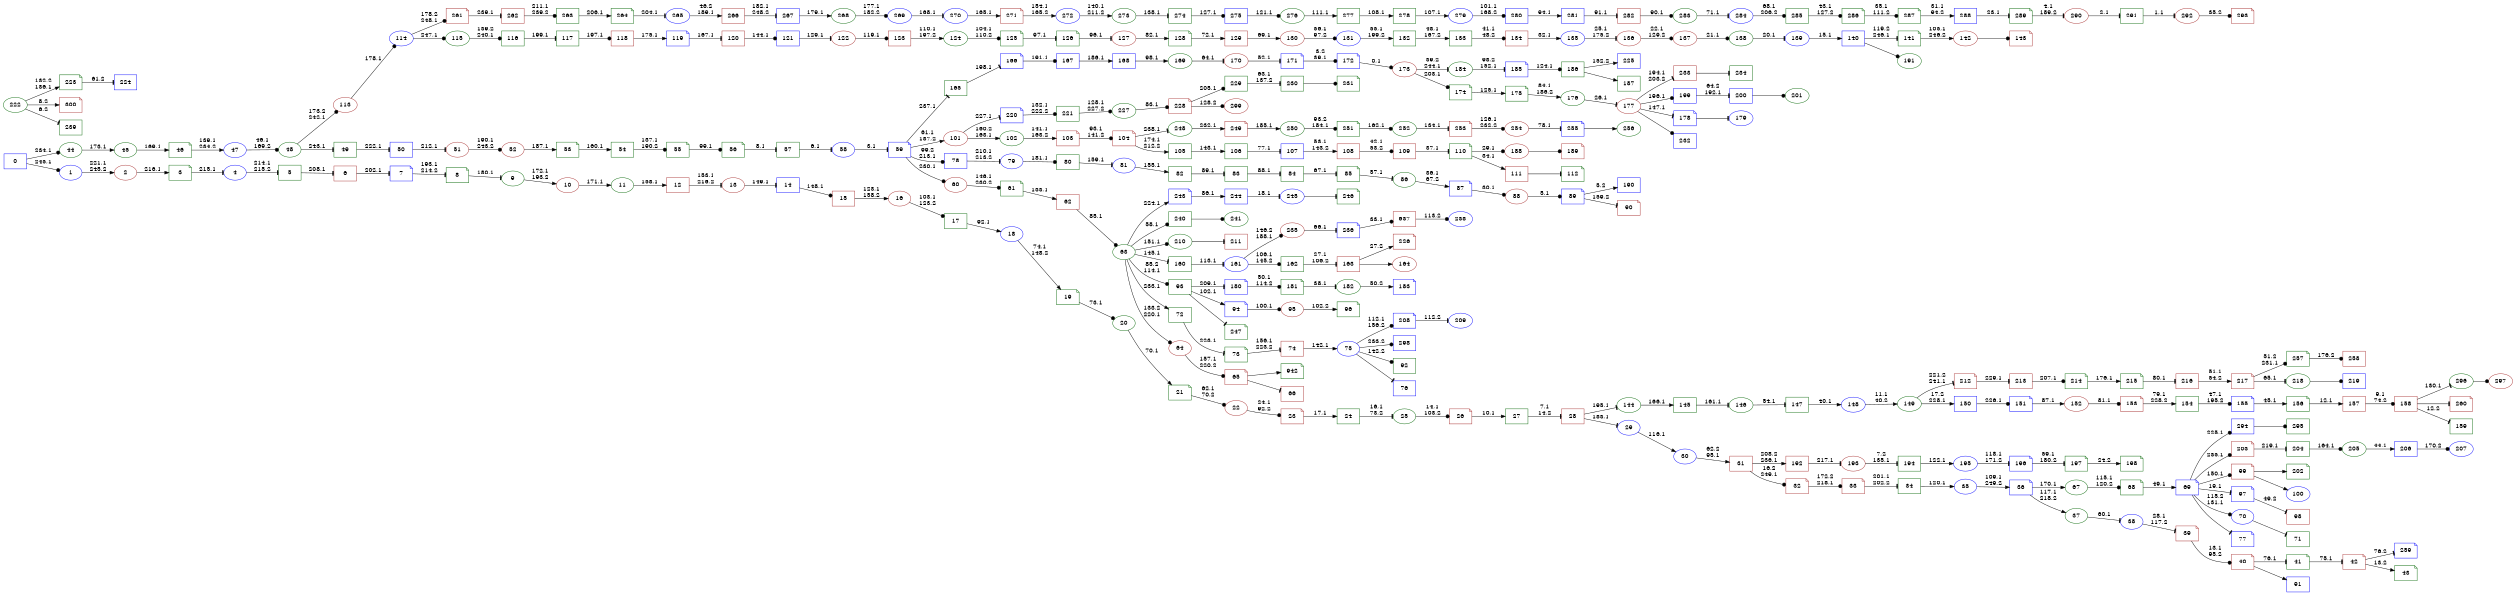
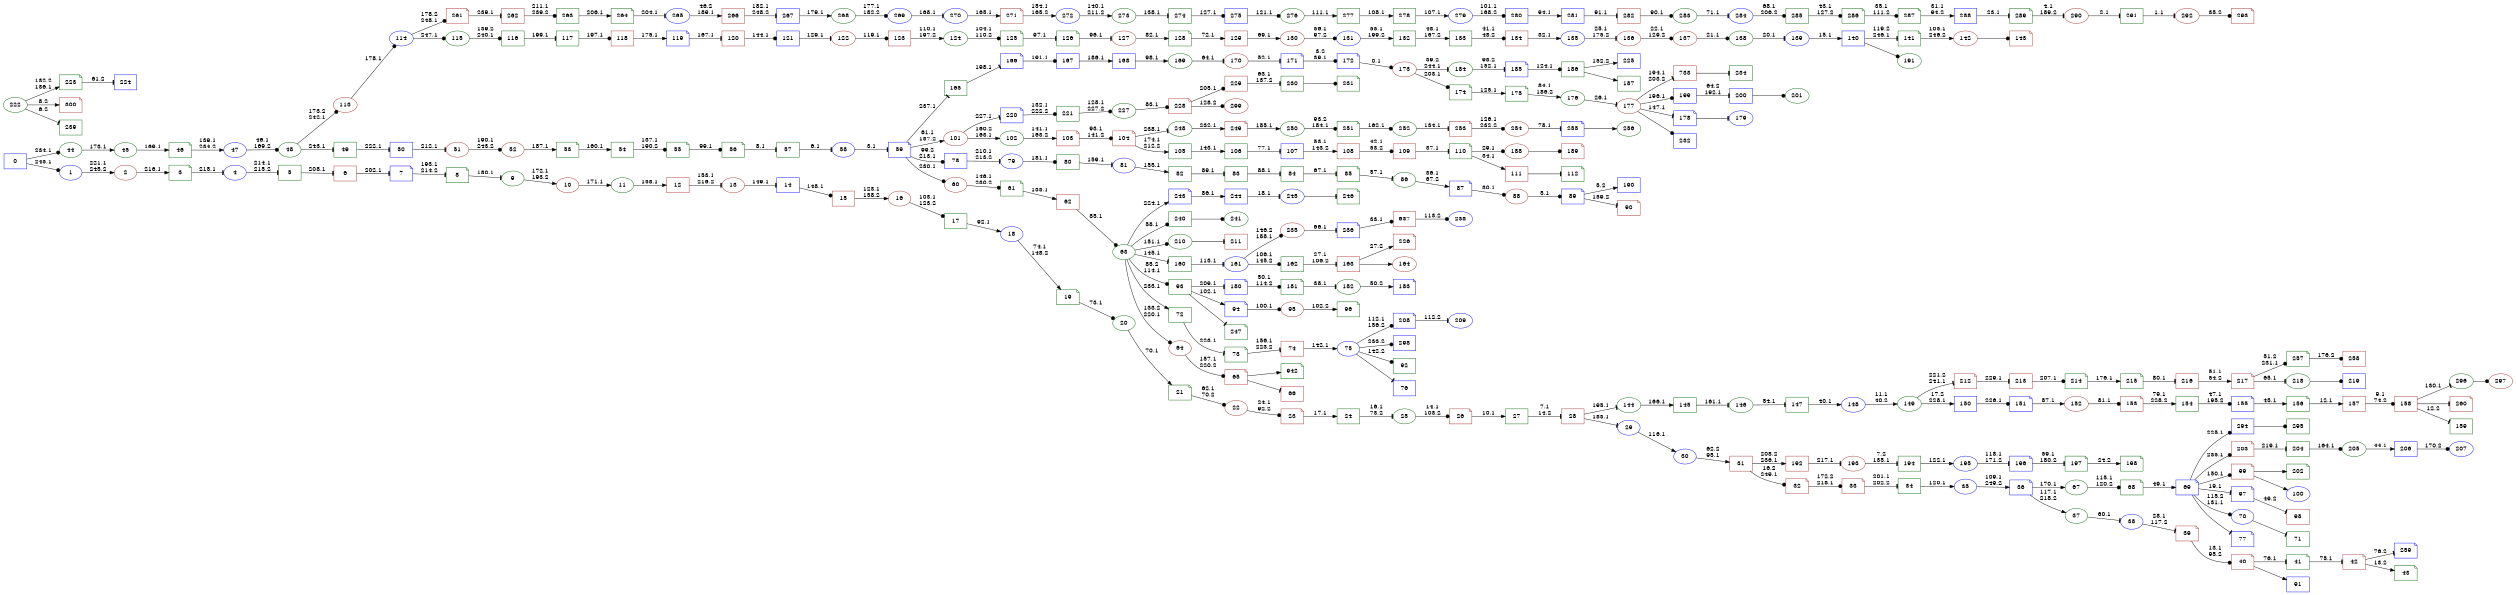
node "233": label "233" -> "733"
node "229": color darkgreen -> brown
